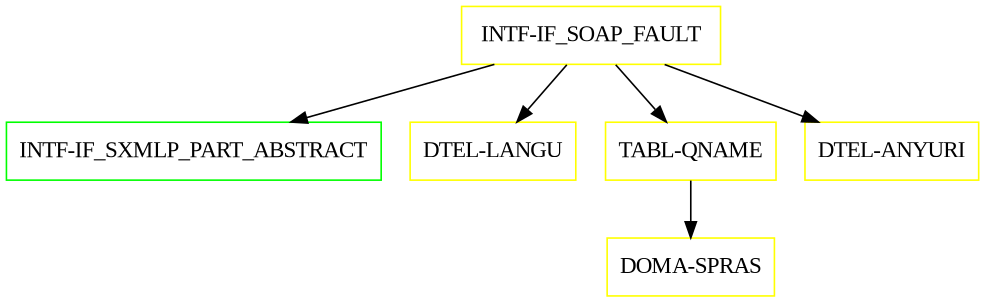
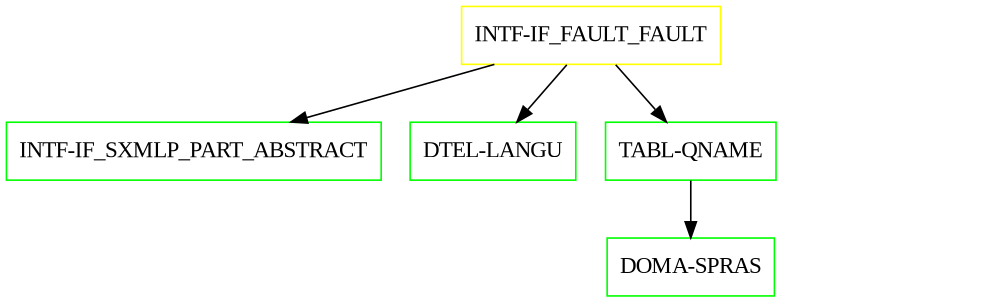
node "INTF-IF_SOAP_FAULT": label "INTF-IF_SOAP_FAULT" -> "INTF-IF_FAULT_FAULT"
node "DTEL-LANGU": color yellow -> green
node "TABL-QNAME": color yellow -> green
node "DTEL-ANYURI": removed
node "DOMA-SPRAS": color yellow -> green
